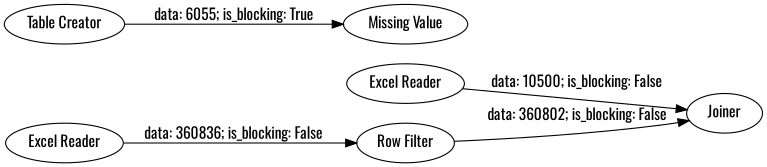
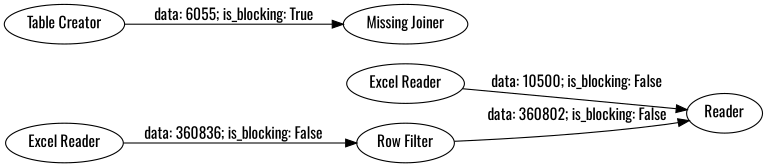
node "Missing Value": label "Missing Value" -> "Missing Joiner"
node "Joiner": label "Joiner" -> "Reader"
